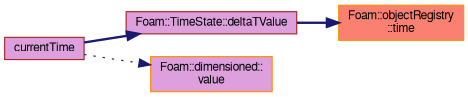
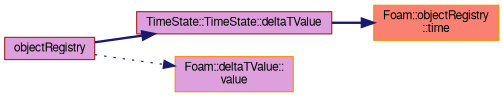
node "Foam::TimeState::deltaTValue": label "Foam::TimeState::deltaTValue" -> "TimeState::TimeState::deltaTValue"
node "currentTime": label "currentTime" -> "objectRegistry"
node "Foam::dimensioned:: value": label "Foam::dimensioned:: value" -> "Foam::deltaTValue:: value"
